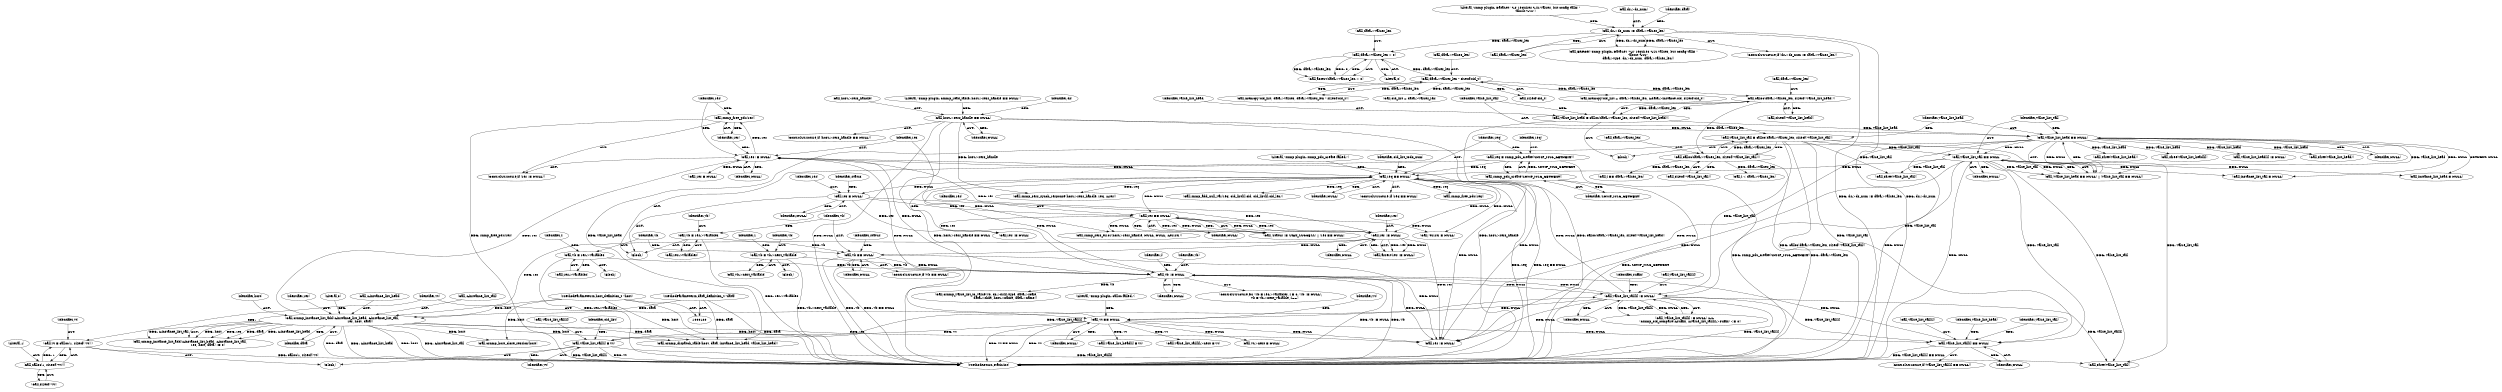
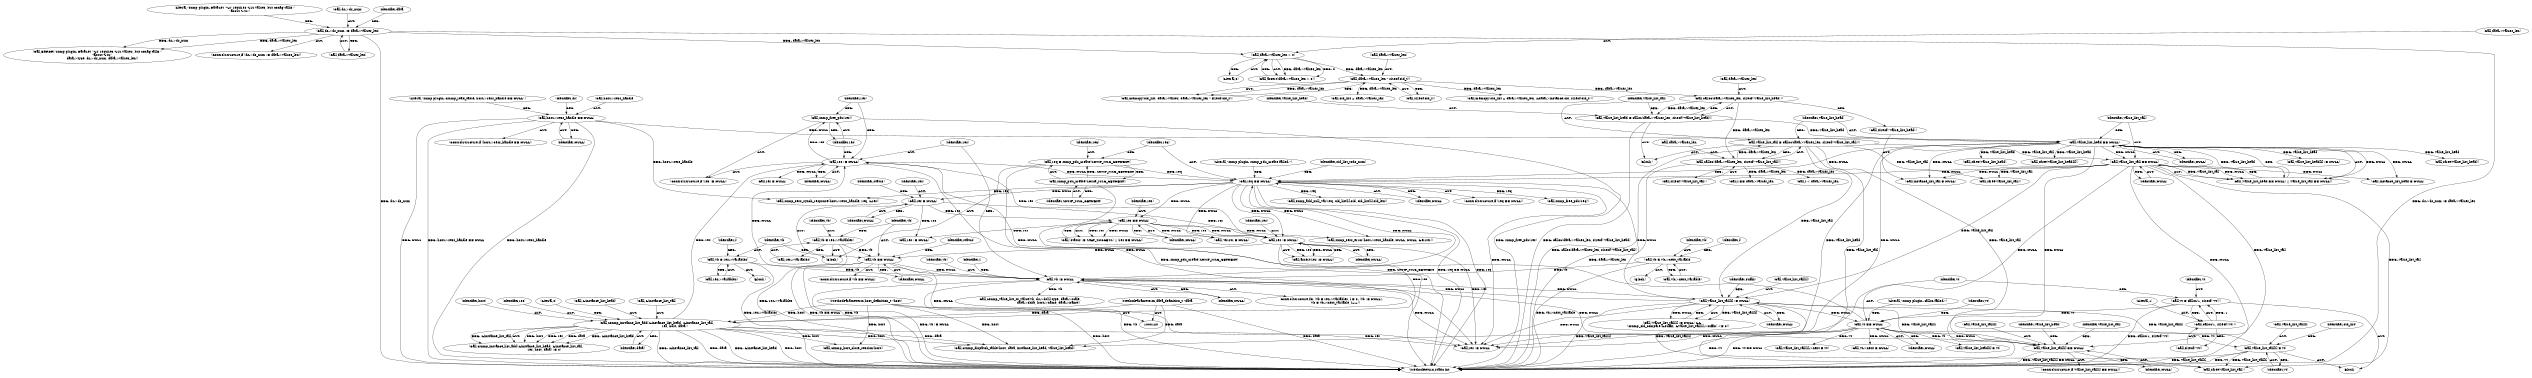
edge "(Call,sizeof(*value_list_head))" -> "(Call,calloc(data->values_len, sizeof(*value_list_head)))": now "(Call,sizeof(*value_list_head))" -> "(Call,instance_list_tail = NULL)"
edge "(Call,value_list_head == NULL)" -> "(Call,instance_list_head = NULL)": label "GETNEXT: NULL" -> "DDG: NULL"
edge "(Call,value_list_head == NULL)" -> "(Call,req == NULL)": added, label "DDG: NULL"
edge "(Call,vt = calloc(1, sizeof(*vt)))" -> "(Call,vt == NULL)": added, label "DDG: vt"
